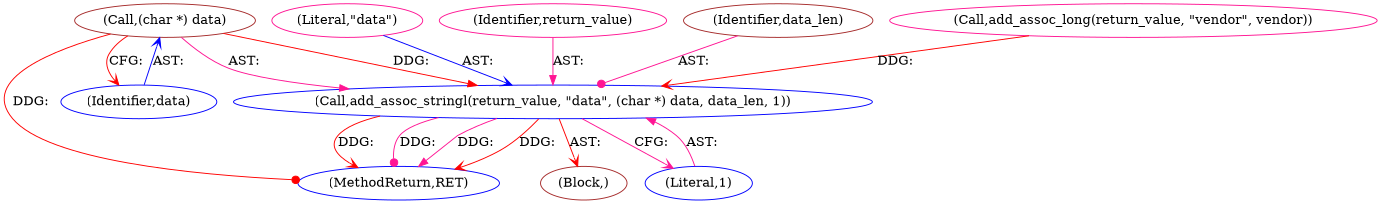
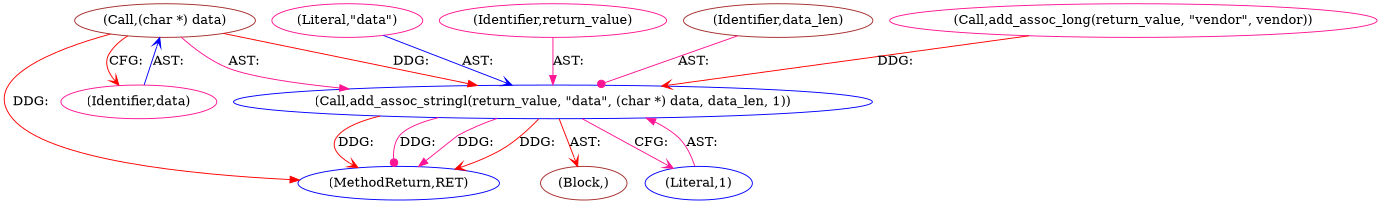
node "(Identifier,data)": color blue -> deeppink
edge "(Call,(char *) data)" -> "(MethodReturn,RET)": arrowhead dot -> normal
